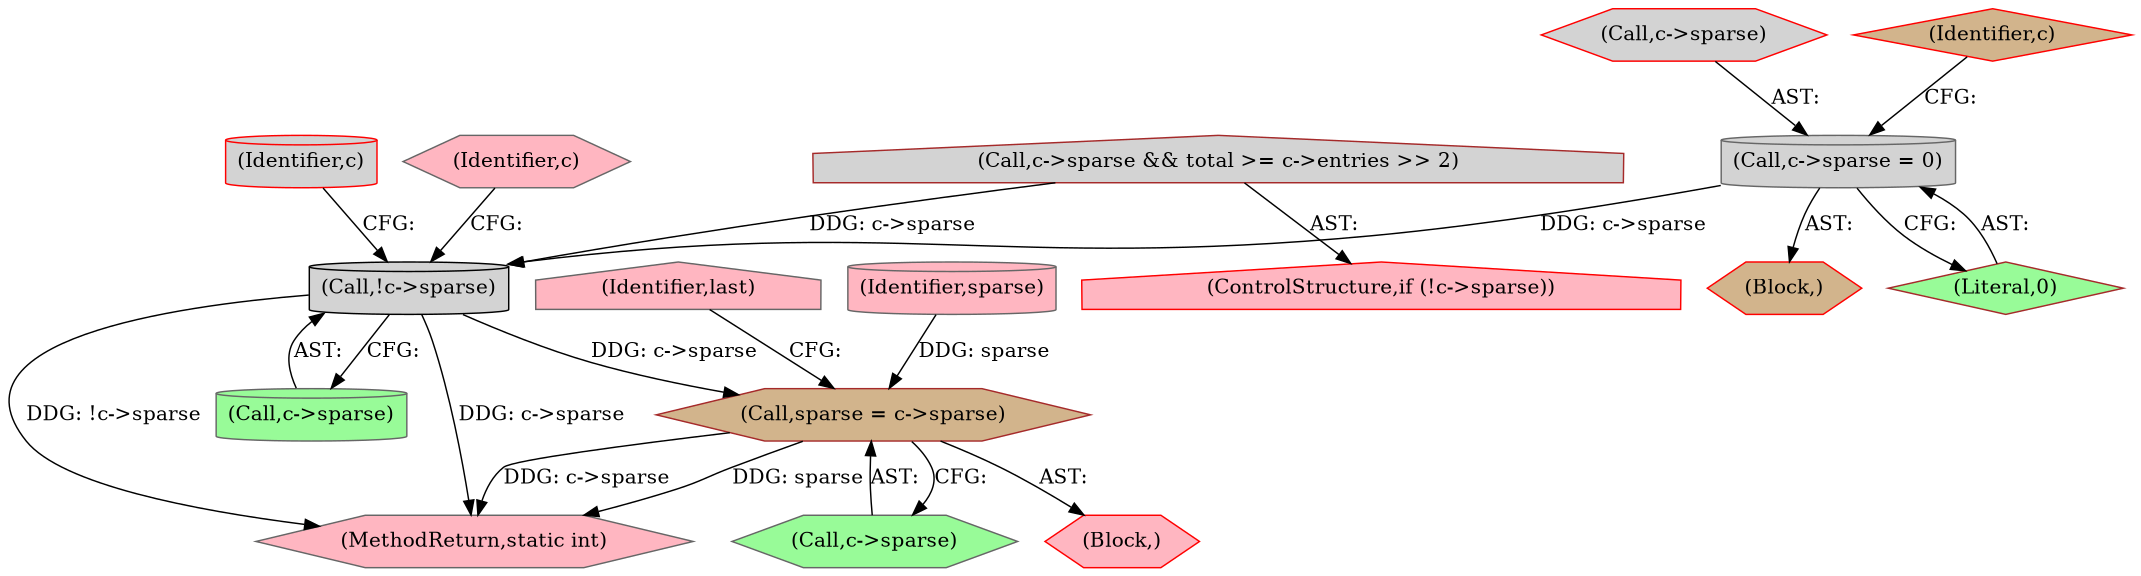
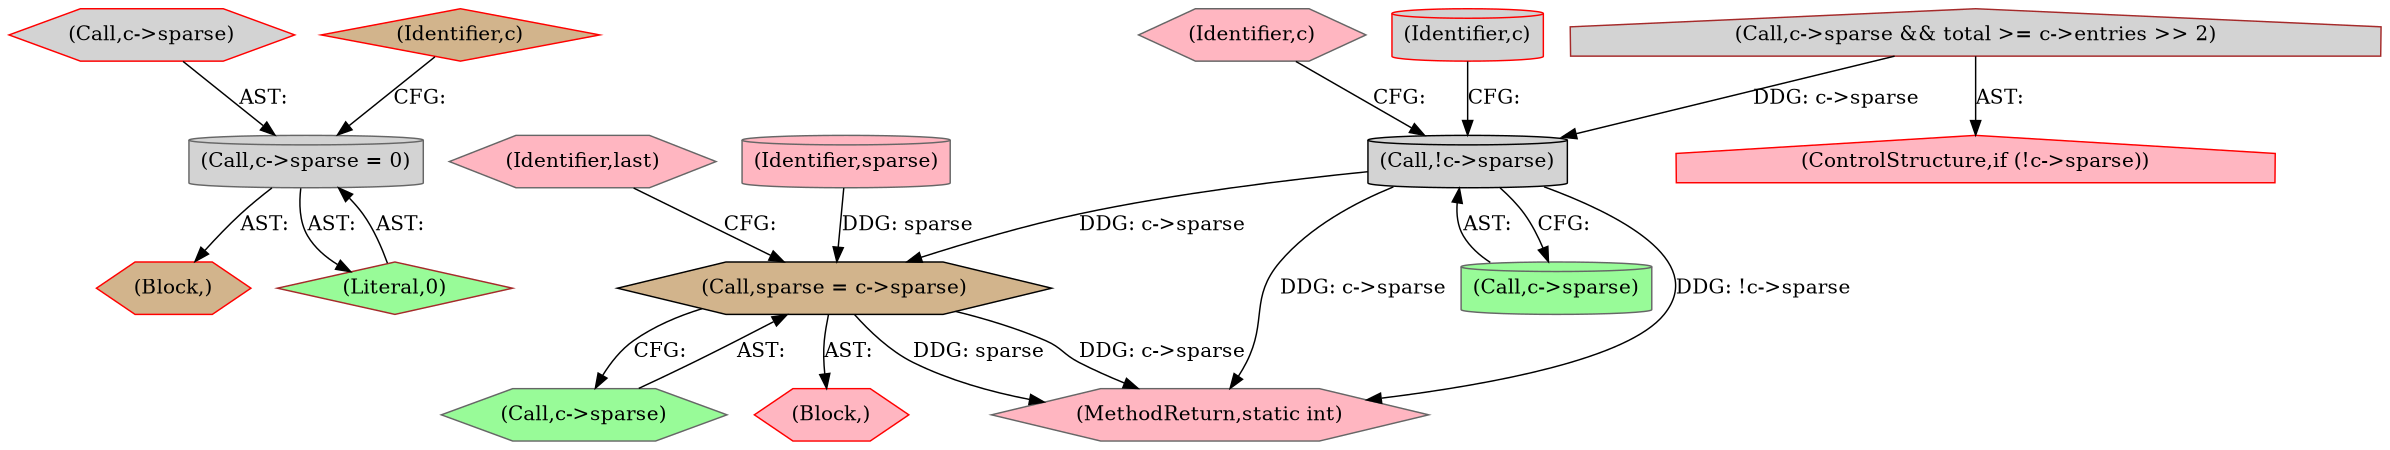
edge "(Call,c->sparse = 0)" -> "(Literal,0)": label "CFG: " -> "AST: "
edge "(Call,c->sparse = 0)" -> "(Call,!c->sparse)": removed, label "DDG: c->sparse"
node "(Identifier,last)": shape house -> hexagon
node "(Call,sparse = c->sparse)": color brown -> black
